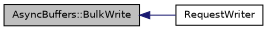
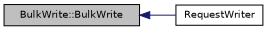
node "AsyncBuffers::BulkWrite": label "AsyncBuffers::BulkWrite" -> "BulkWrite::BulkWrite"
